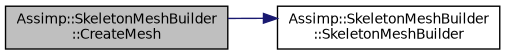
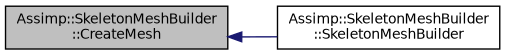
edge "Assimp::SkeletonMeshBuilder ::CreateMesh" -> "Assimp::SkeletonMeshBuilder ::SkeletonMeshBuilder": reversed
